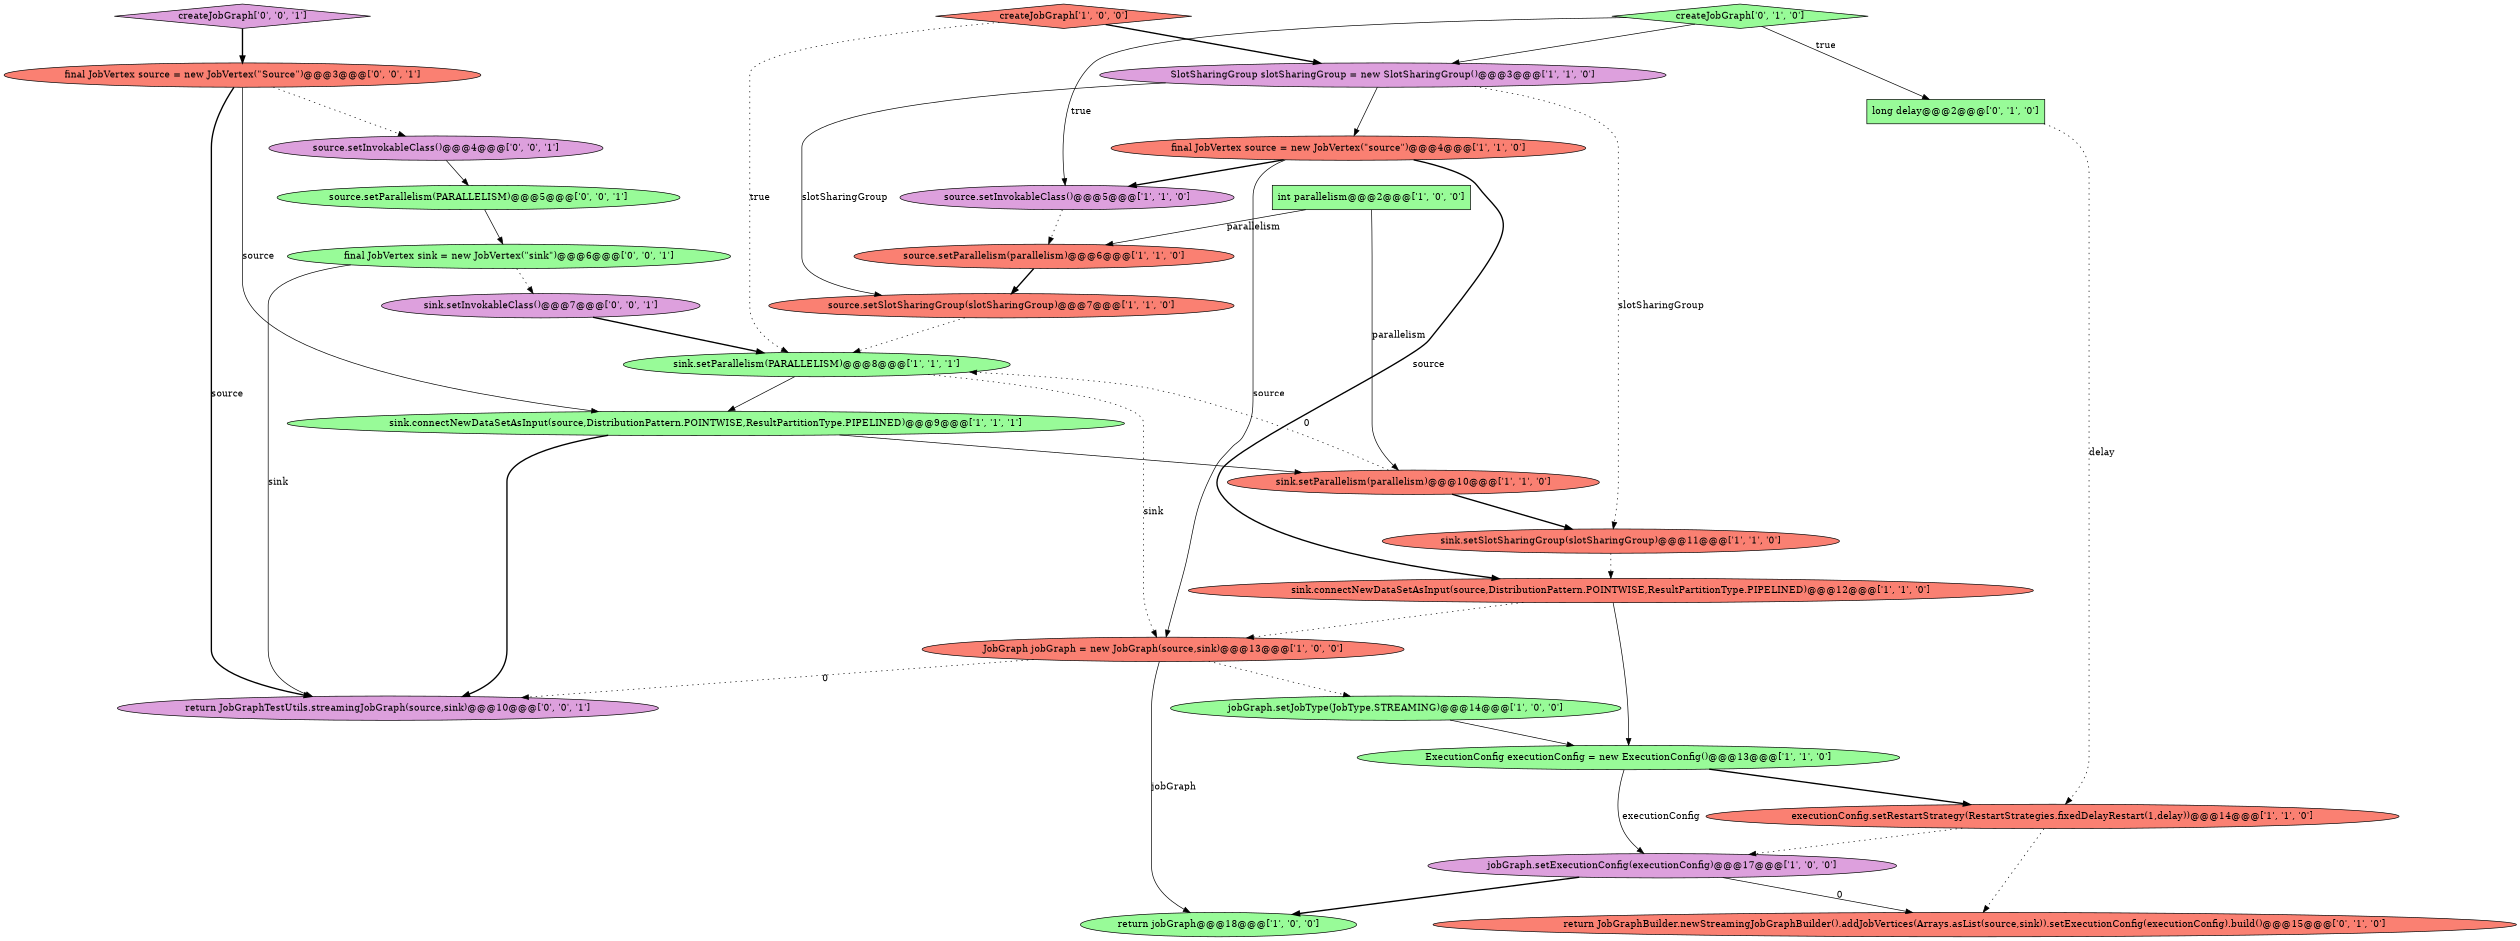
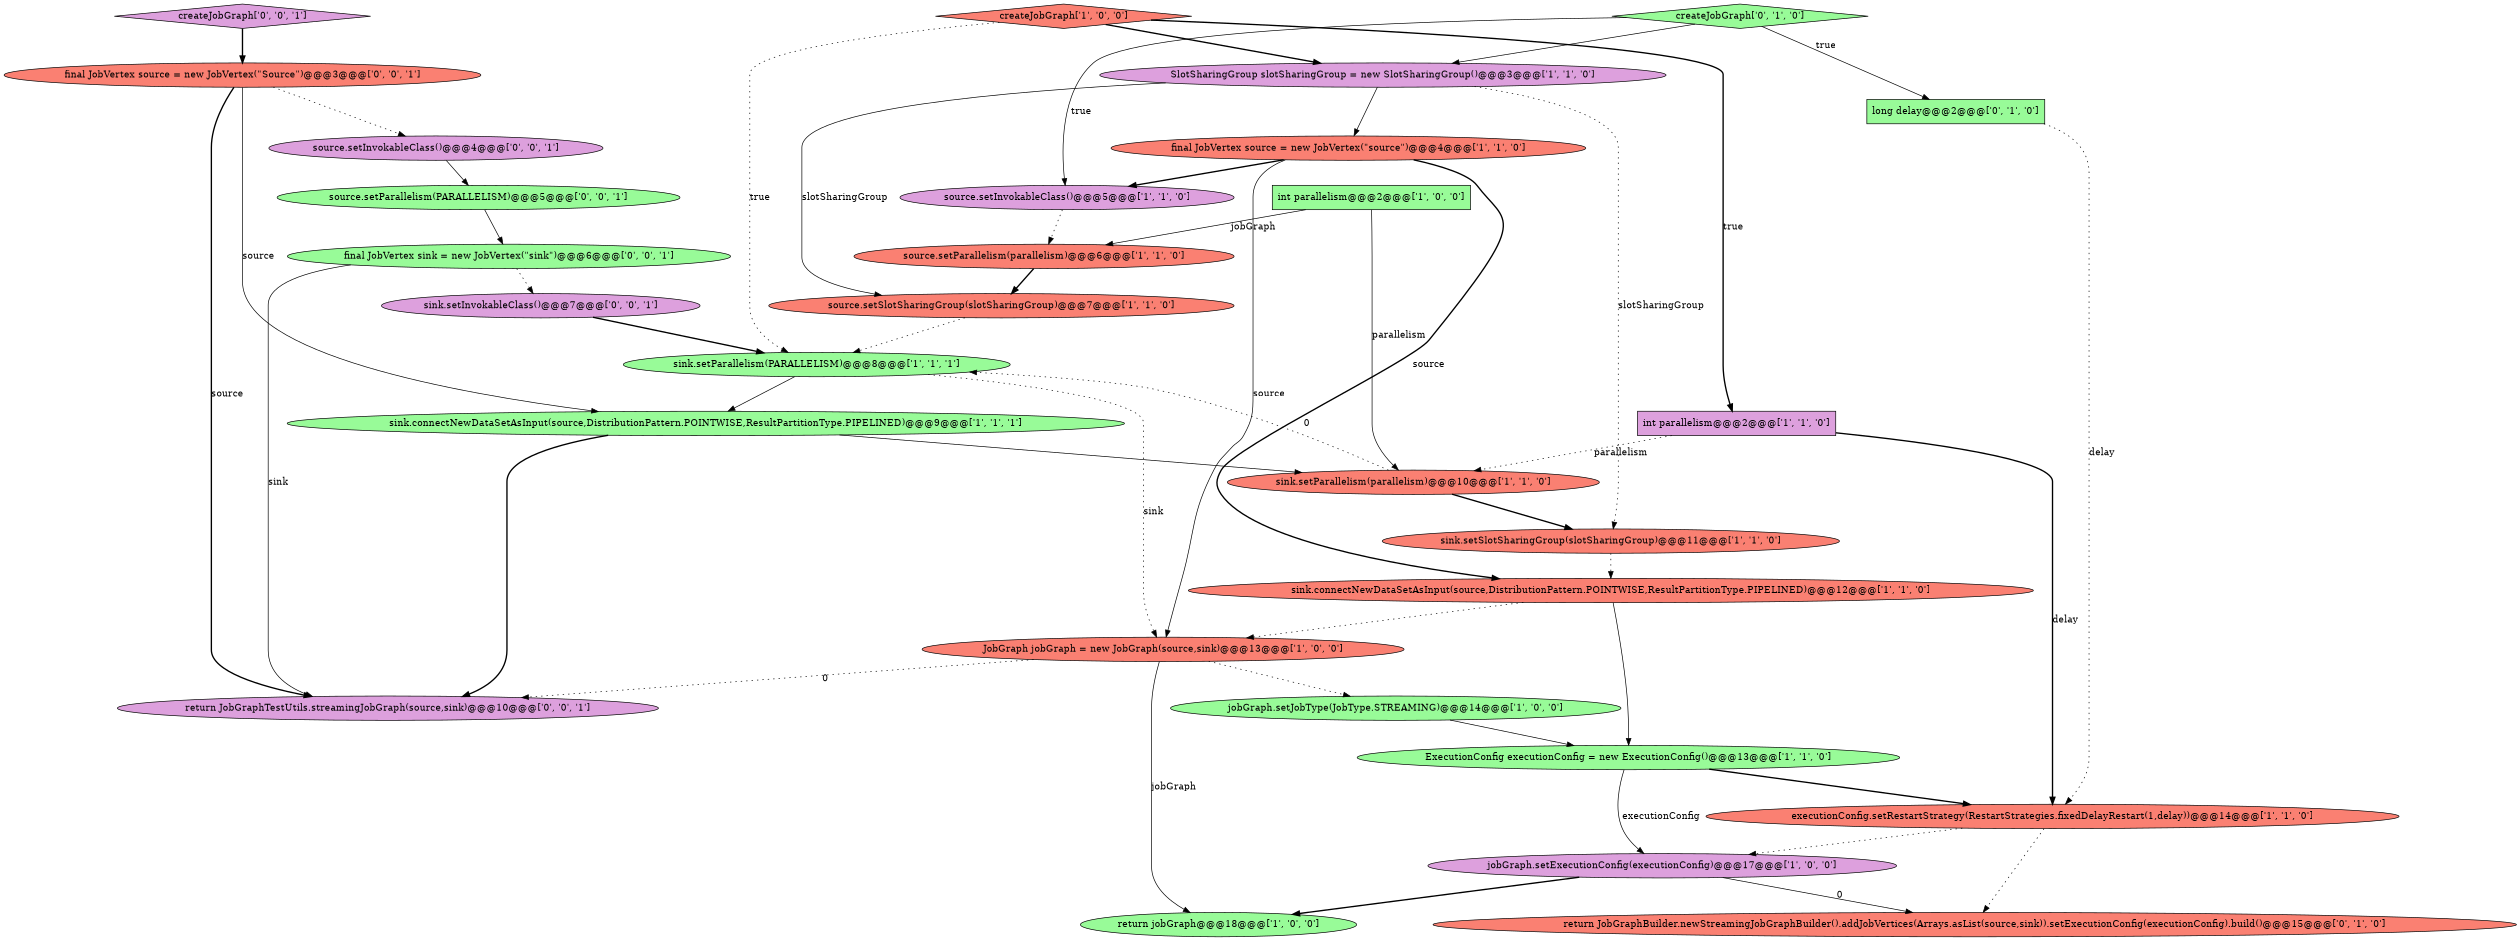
edge "int parallelism@@@2@@@['1', '0', '0']" -> "source.setParallelism(parallelism)@@@6@@@['1', '1', '0']": label "parallelism" -> "jobGraph"
node "int parallelism@@@2@@@['1', '1', '0']": added
